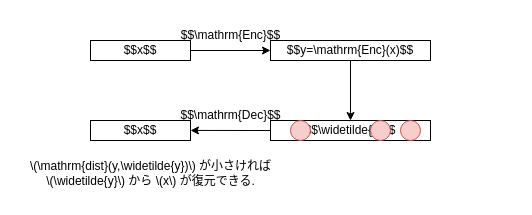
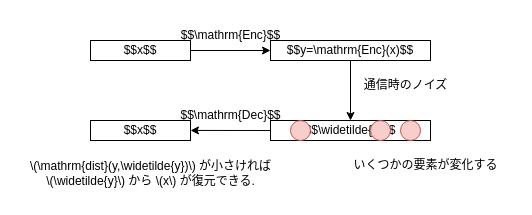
node "通信時のノイズ": added
node "いくつかの要素が変化する": added
